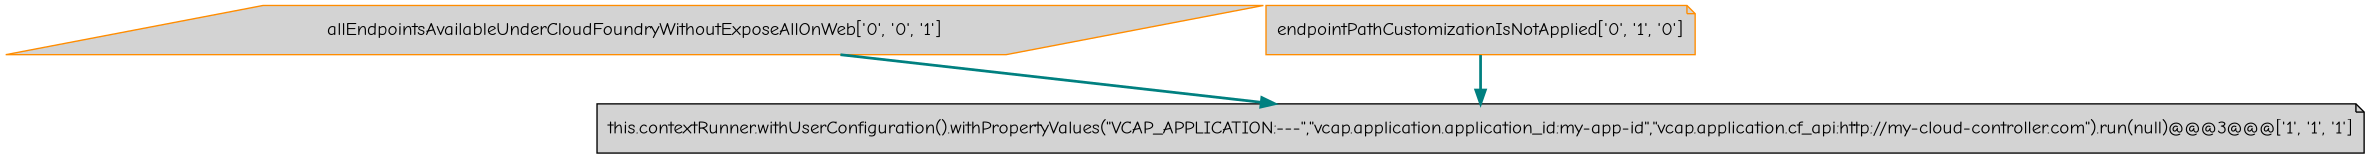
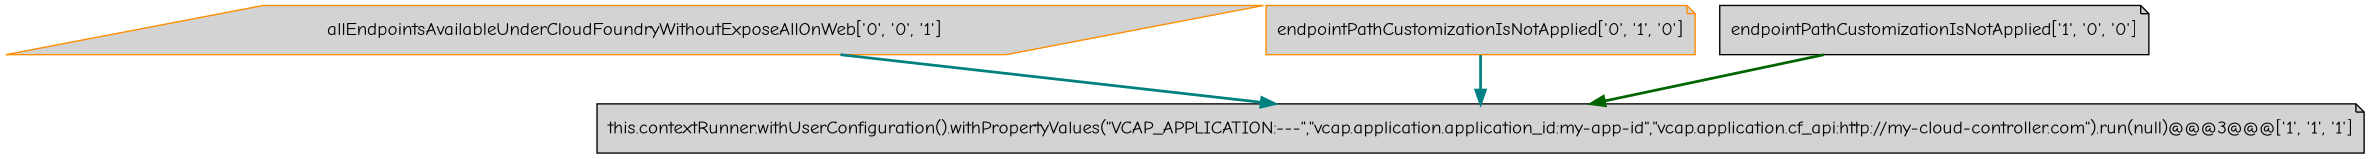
node "endpointPathCustomizationIsNotApplied['1', '0', '0']": added
